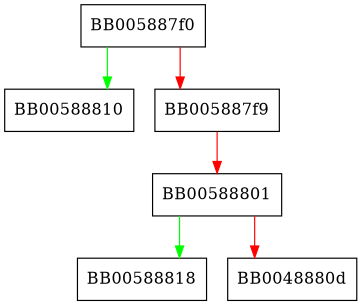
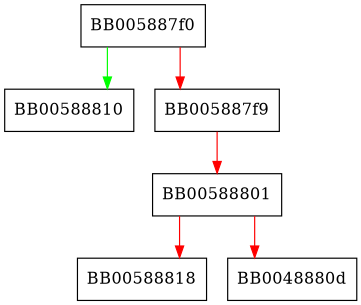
edge "BB00588801" -> "BB00588818": color green -> red
